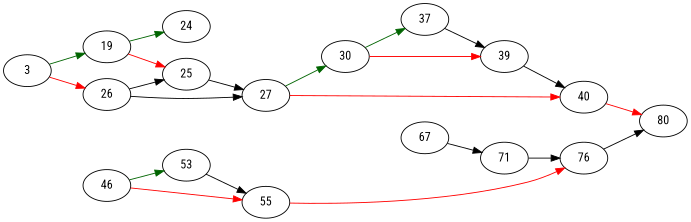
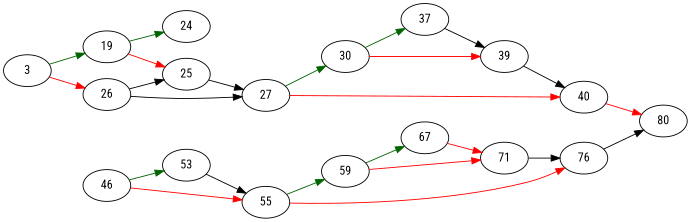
edge "67" -> "71": color black -> red
node "59": added
